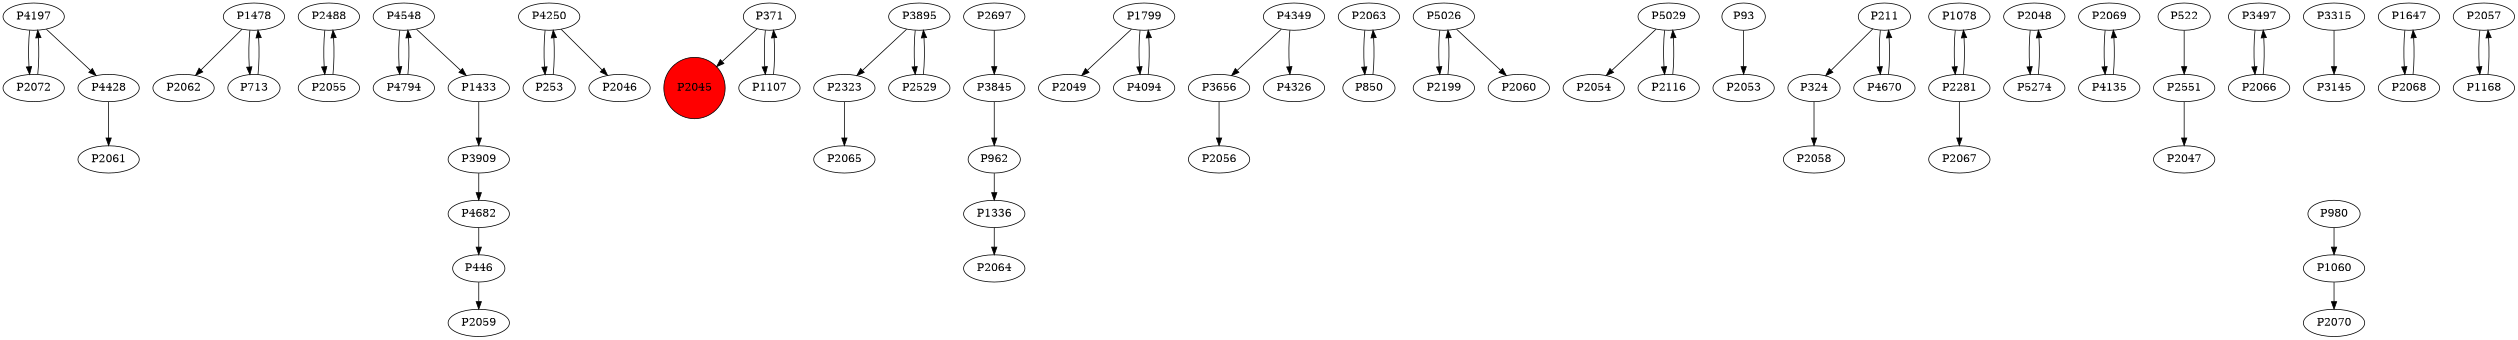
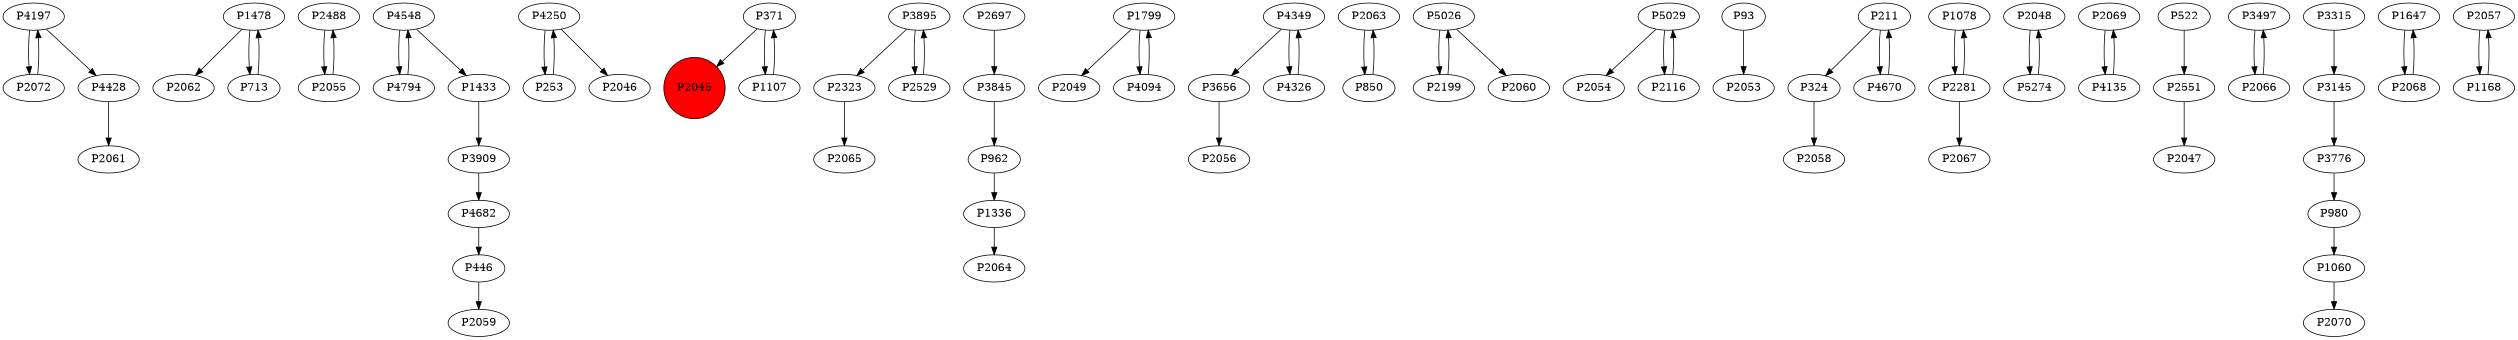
edge "P4326" -> "P4349": added
node "P3776": added
